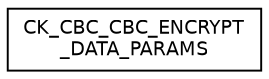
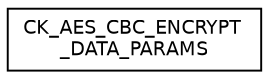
node "CK_CBC_CBC_ENCRYPT _DATA_PARAMS": label "CK_CBC_CBC_ENCRYPT _DATA_PARAMS" -> "CK_AES_CBC_ENCRYPT _DATA_PARAMS"
